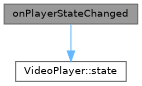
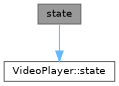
node "onPlayerStateChanged": label "onPlayerStateChanged" -> "state"
